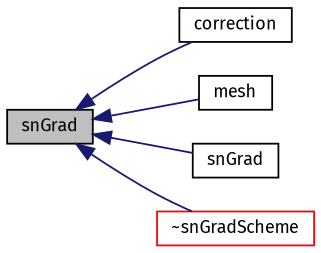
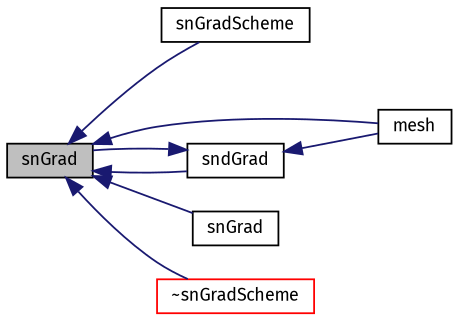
node "correction": label "correction" -> "snGradScheme"
node "sndGrad": added
